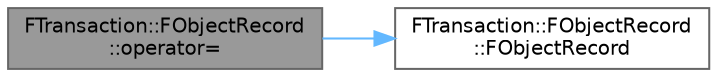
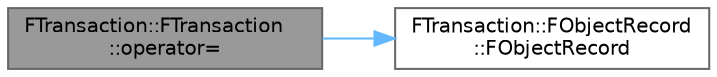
node "FTransaction::FObjectRecord ::operator=": label "FTransaction::FObjectRecord ::operator=" -> "FTransaction::FTransaction ::operator="
